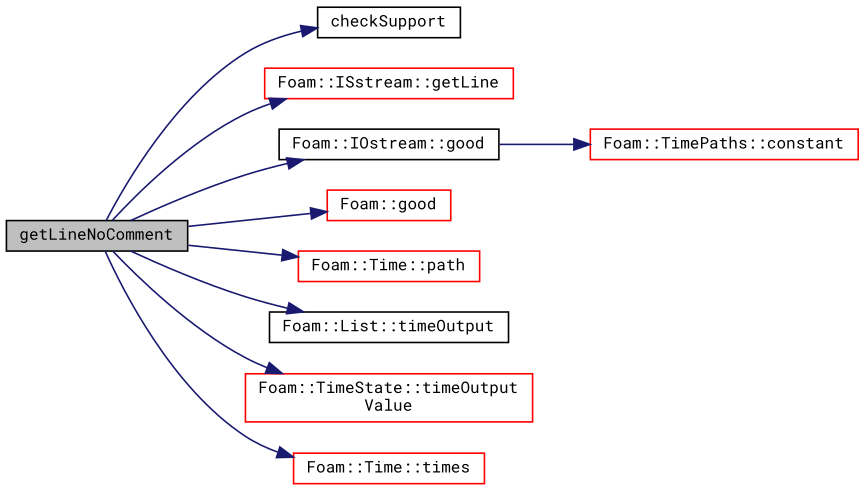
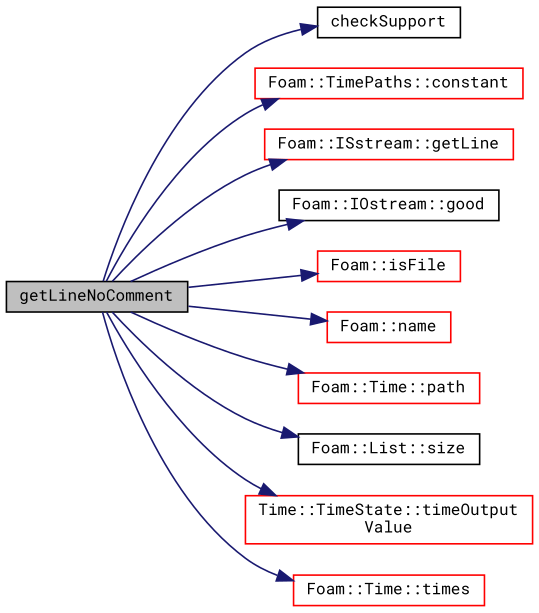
edge "Foam::IOstream::good" -> "Foam::TimePaths::constant": now "getLineNoComment" -> "Foam::TimePaths::constant"
node "Foam::good": label "Foam::good" -> "Foam::isFile"
node "Foam::List::timeOutput": label "Foam::List::timeOutput" -> "Foam::List::size"
node "Foam::name": added
node "Foam::TimeState::timeOutput Value": label "Foam::TimeState::timeOutput Value" -> "Time::TimeState::timeOutput Value"
